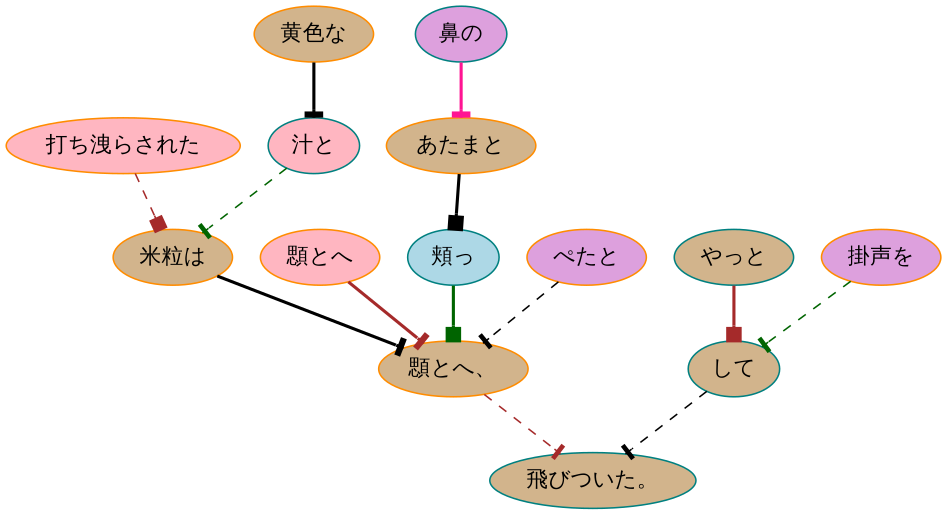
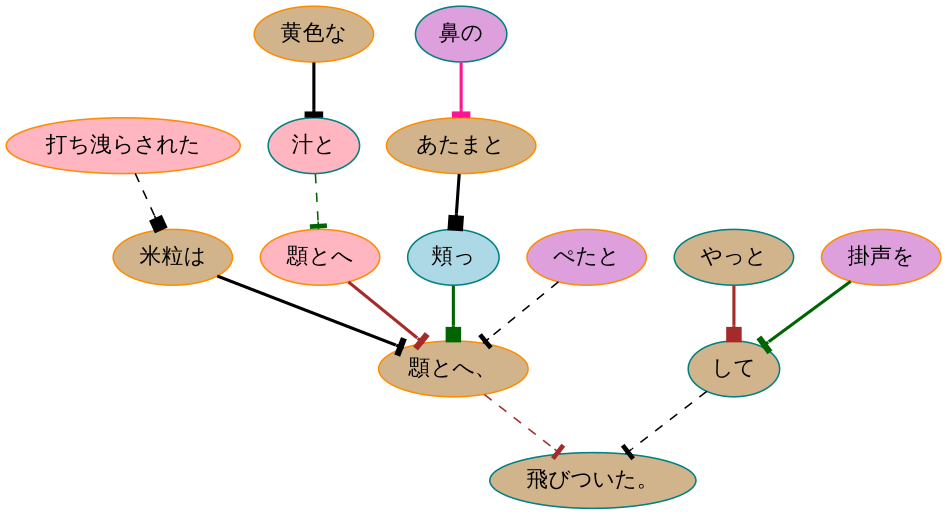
edge "打ち洩らされた" -> "米粒は": color brown -> black
edge "汁と" -> "米粒は": now "汁と" -> "顋とへ"
edge "掛声を" -> "して": style dashed -> bold
